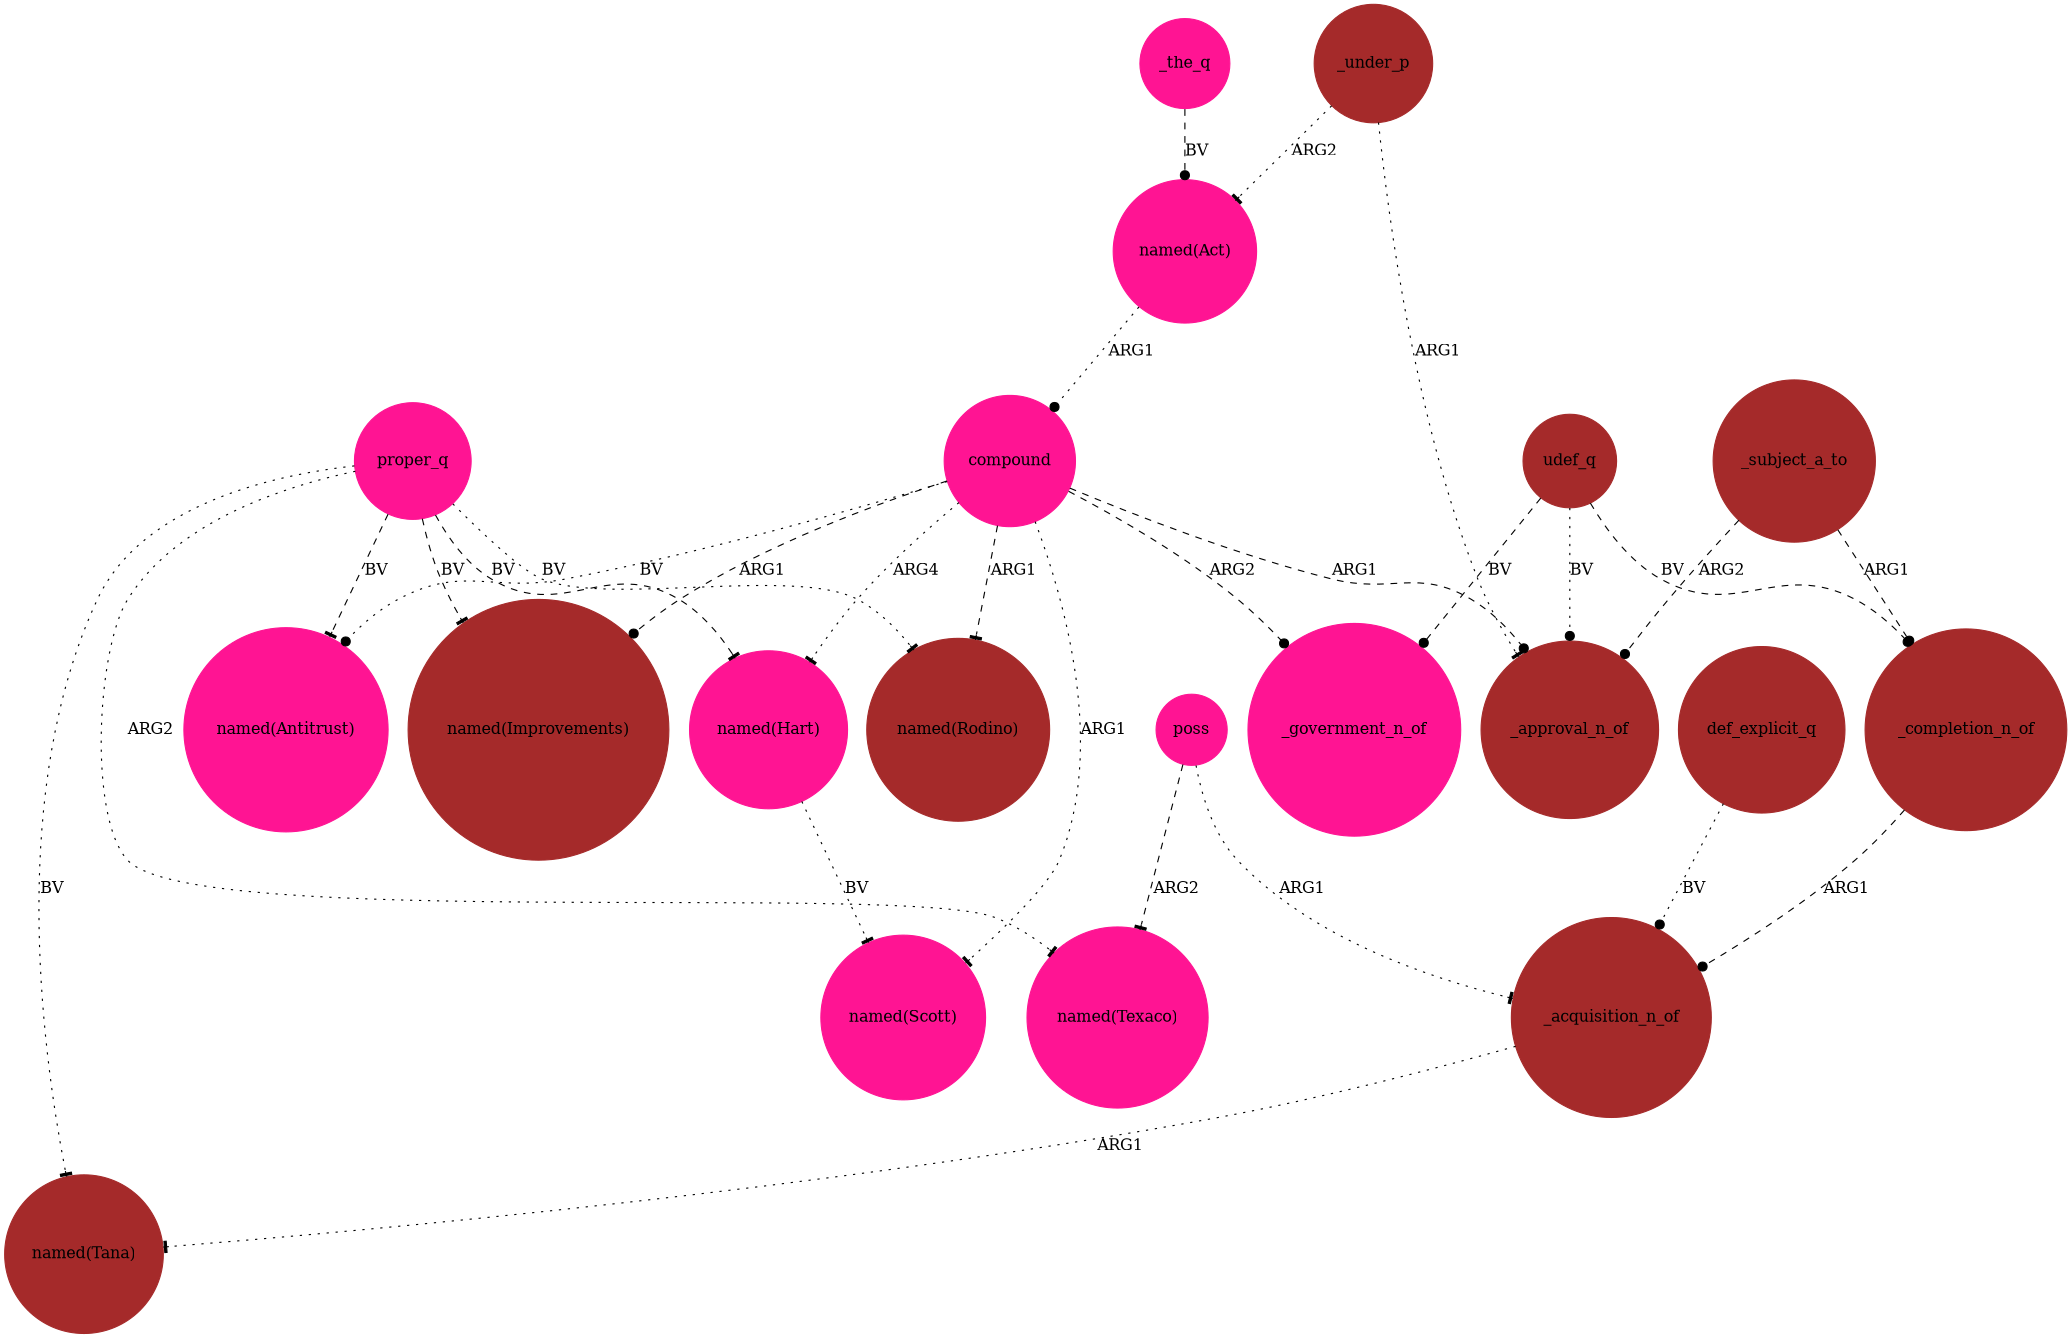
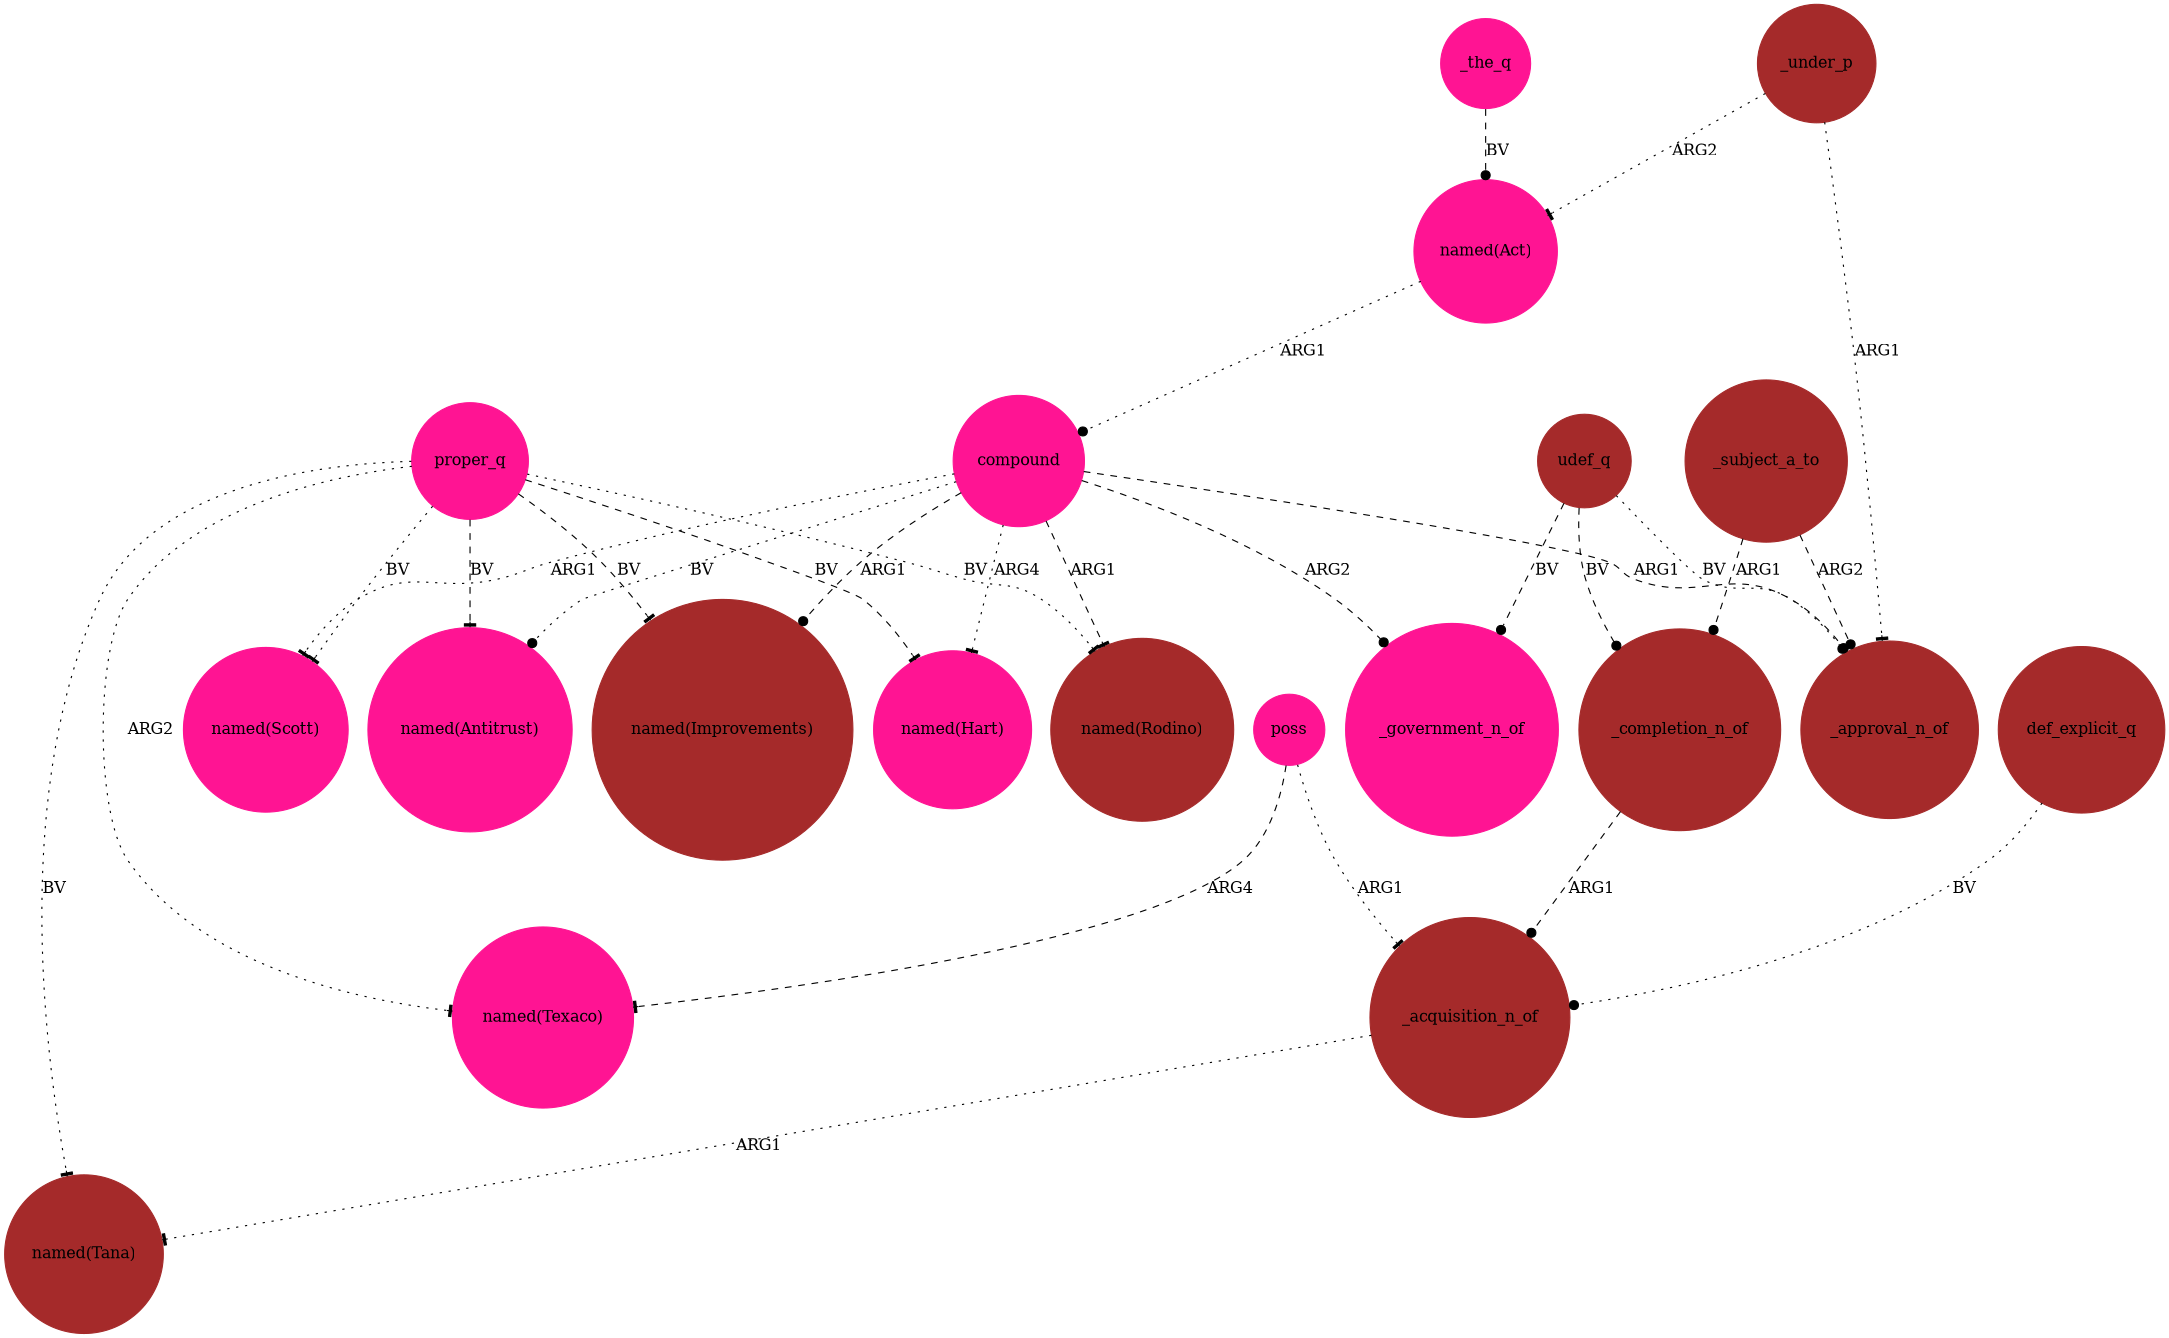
edge "named(Hart)" -> "named(Scott)": now "proper_q" -> "named(Scott)"
edge "poss" -> "named(Texaco)": label "ARG2" -> "ARG4"
